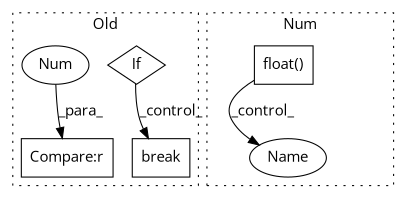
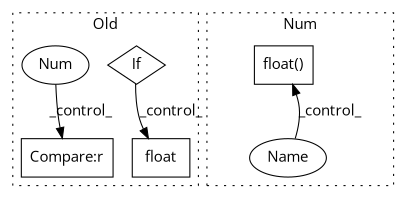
edge "float()" -> "Name": reversed
edge "Num" -> "Compare:r": label "_para_" -> "_control_"
node "break": label "break" -> "float"
